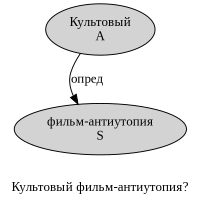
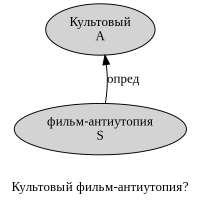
edge "Культовый A" -> "фильм-антиутопия S": reversed
